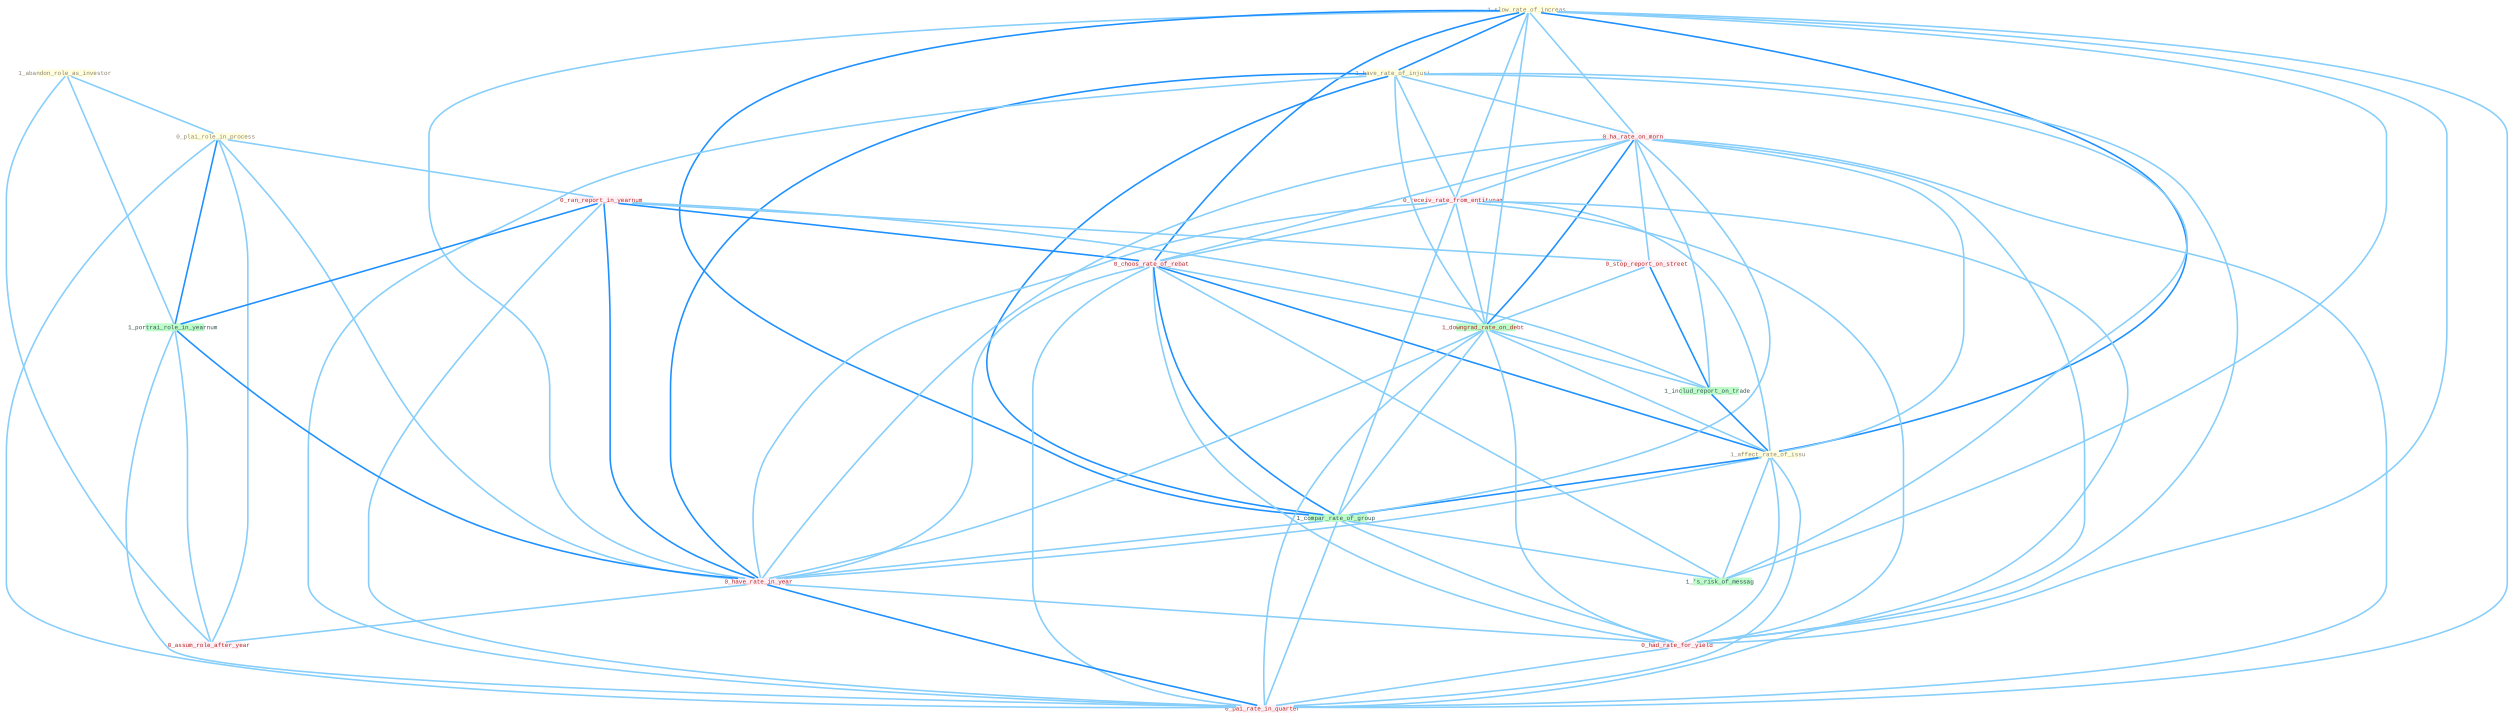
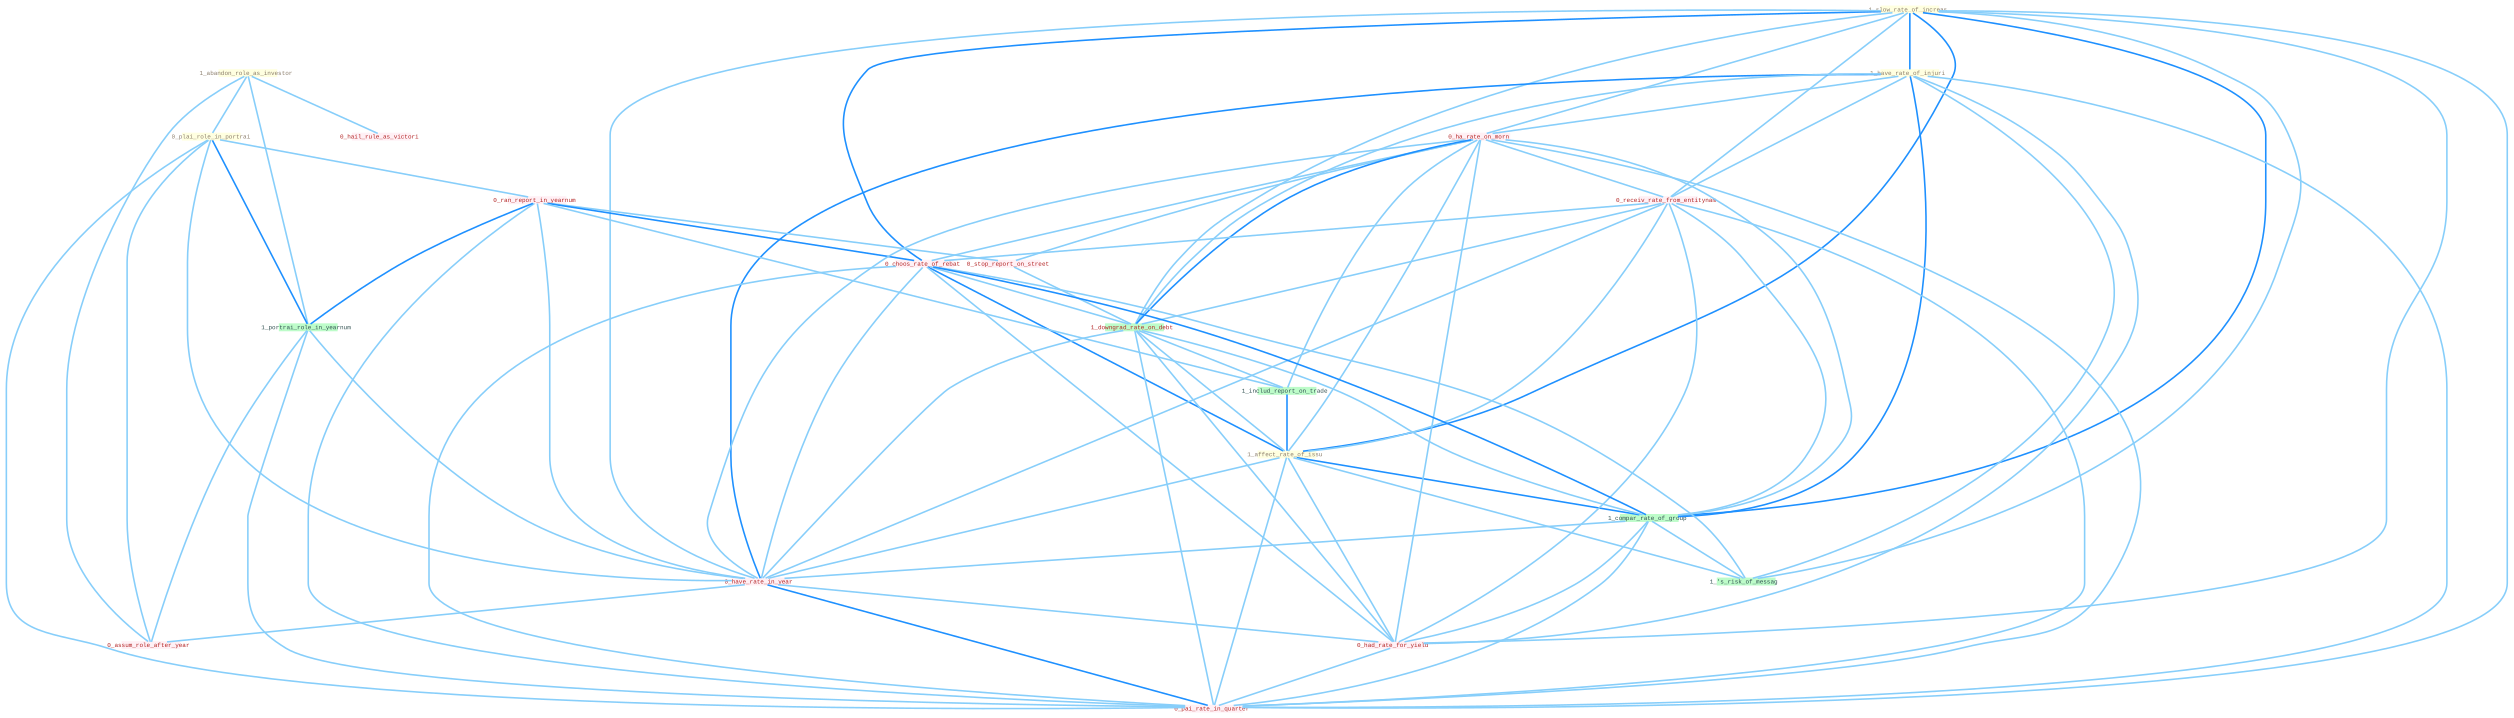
node "0_plai_role_in_process": label "0_plai_role_in_process" -> "0_plai_role_in_portrai"
node "0_hail_rule_as_victori": added
edge "0_stop_report_on_street" -- "1_includ_report_on_trade": removed
edge "0_ran_report_in_yearnum" -- "0_have_rate_in_year": color #1e90ff -> #87cefa
edge "1_portrai_role_in_yearnum" -- "0_have_rate_in_year": color #1e90ff -> #87cefa
